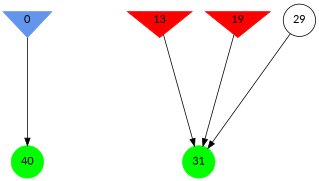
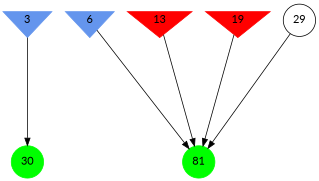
node "0": label "0" -> "3"
node "6": added
node "40": label "40" -> "30"
node "31": label "31" -> "81"
